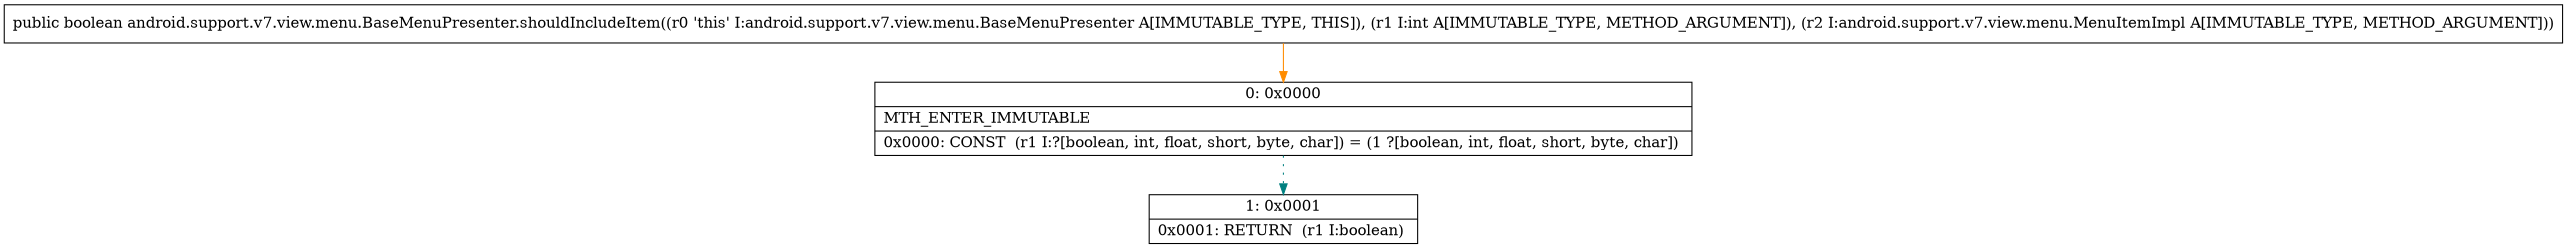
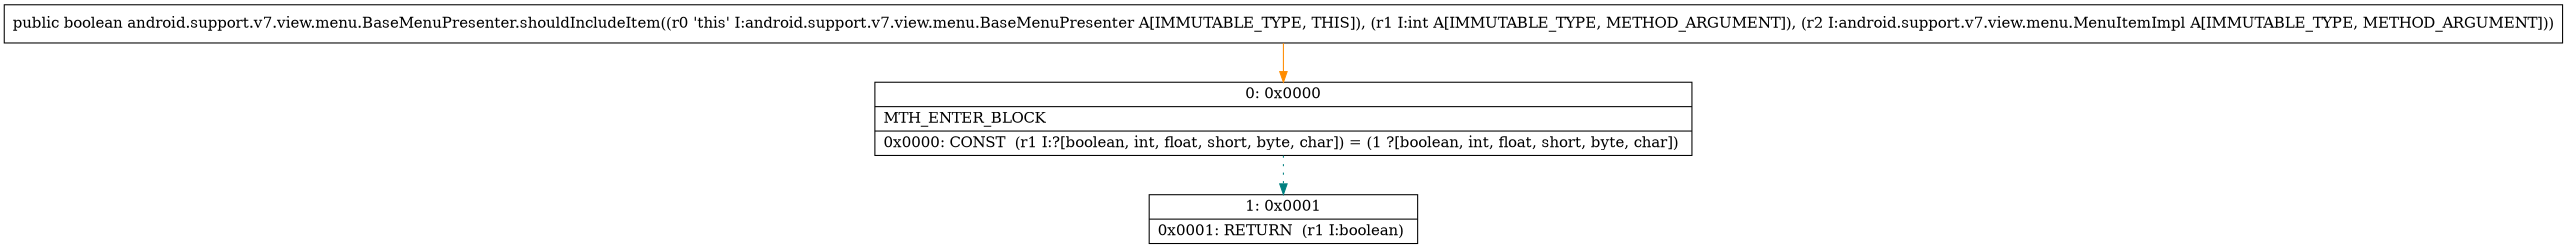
node "0: 0x0000": text "MTH_ENTER_IMMUTABLE" -> "MTH_ENTER_BLOCK"
